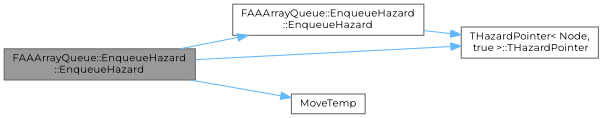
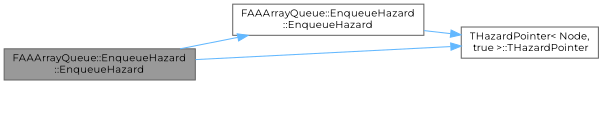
node "MoveTemp": removed
